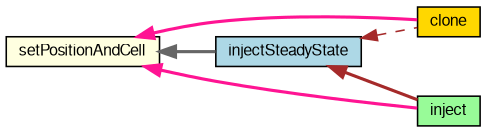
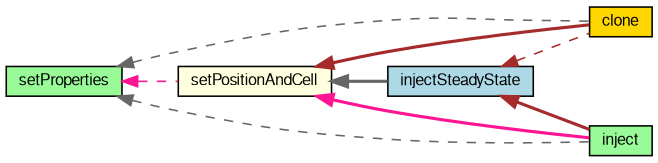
edge "clone" -> "setPositionAndCell": color deeppink -> brown
node "setProperties": added
